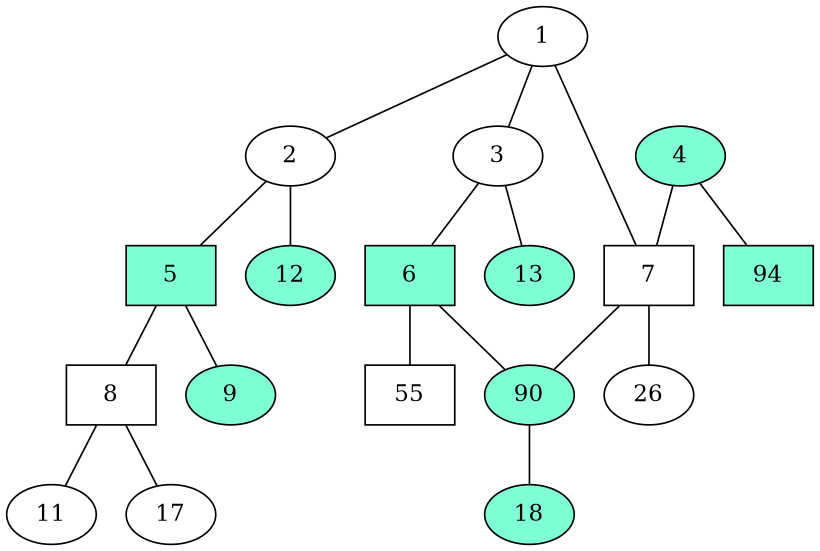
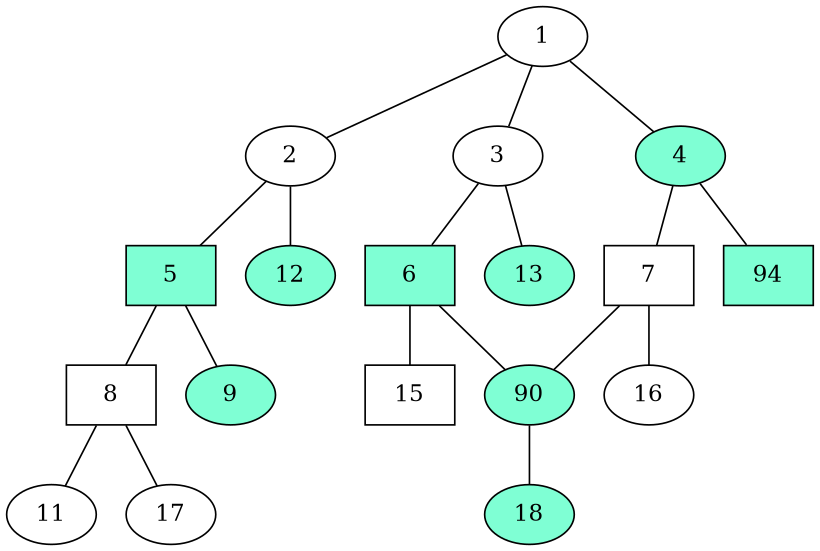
edge "1" -- "7": now "1" -- "4"
node "55": label "55" -> "15"
node "26": label "26" -> "16"
